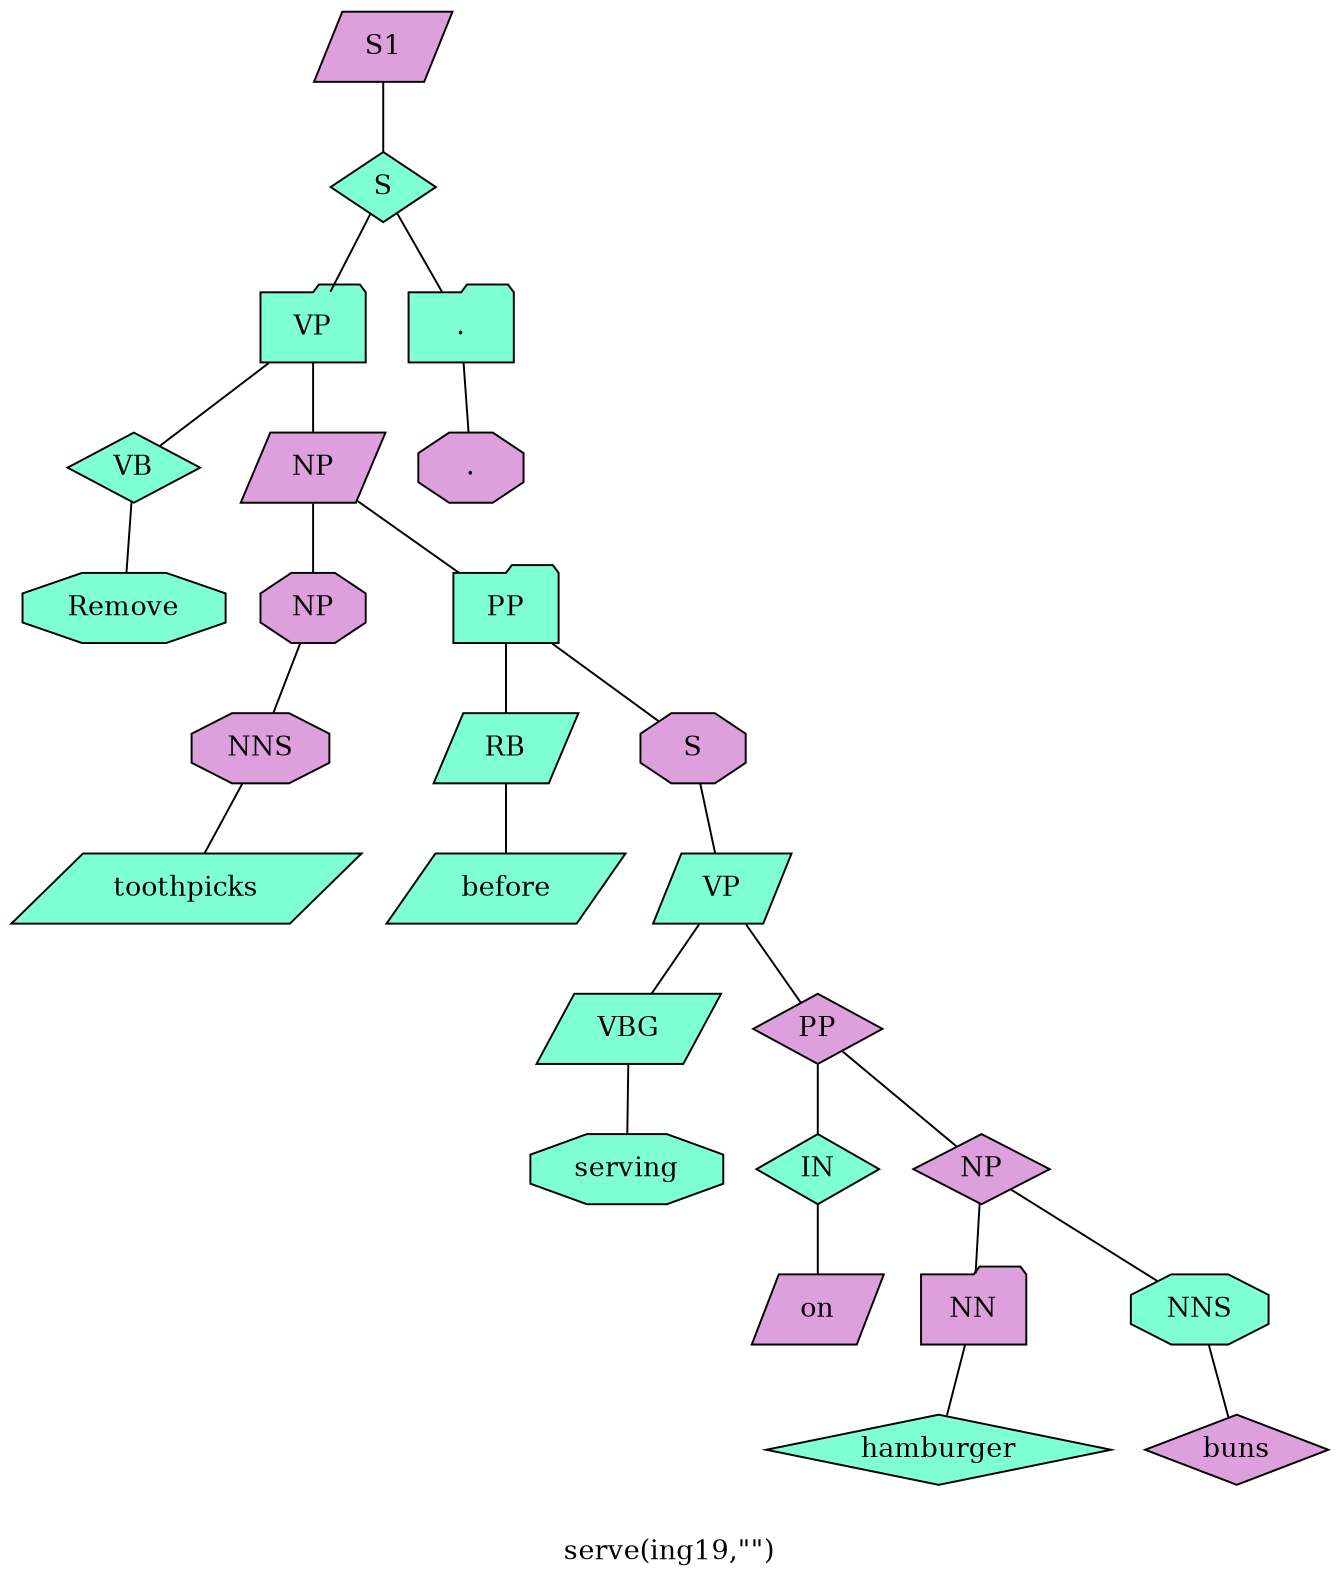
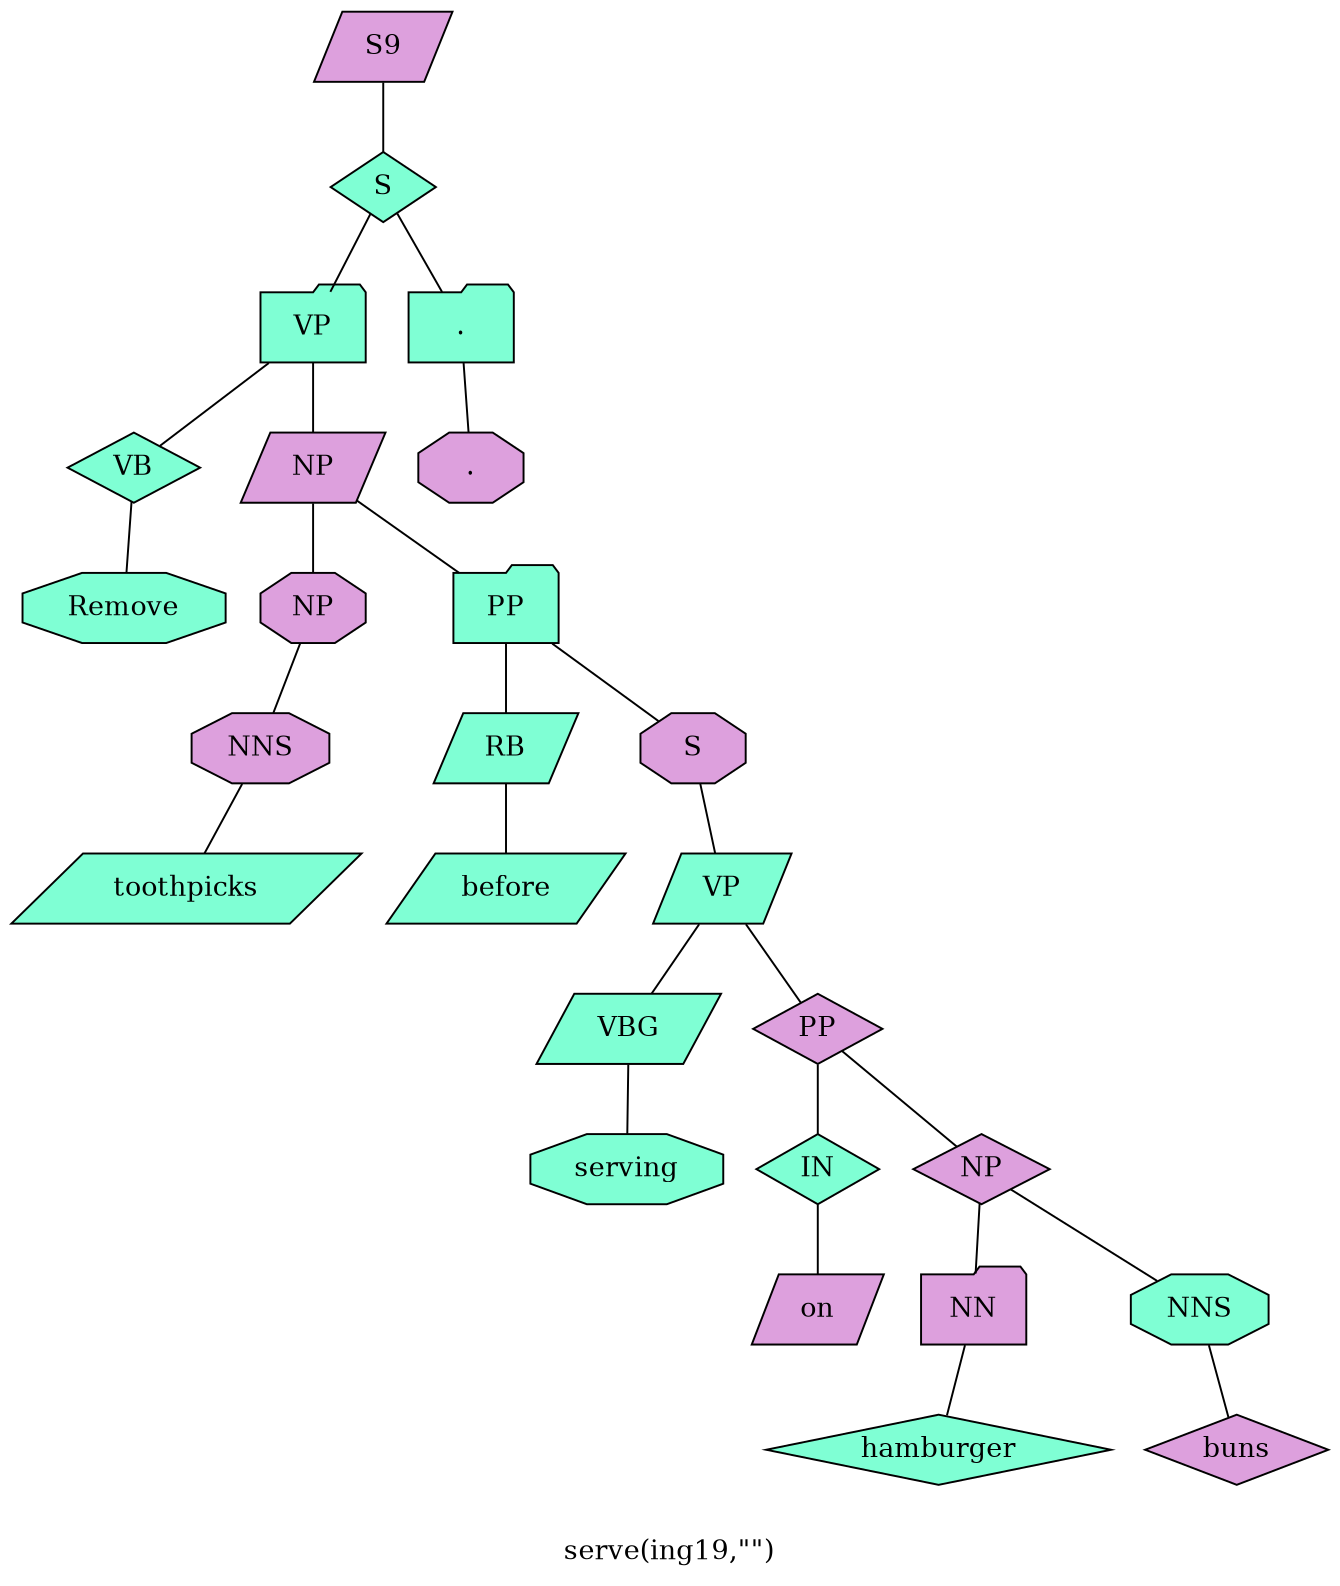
node "S1": label "S1" -> "S9"
